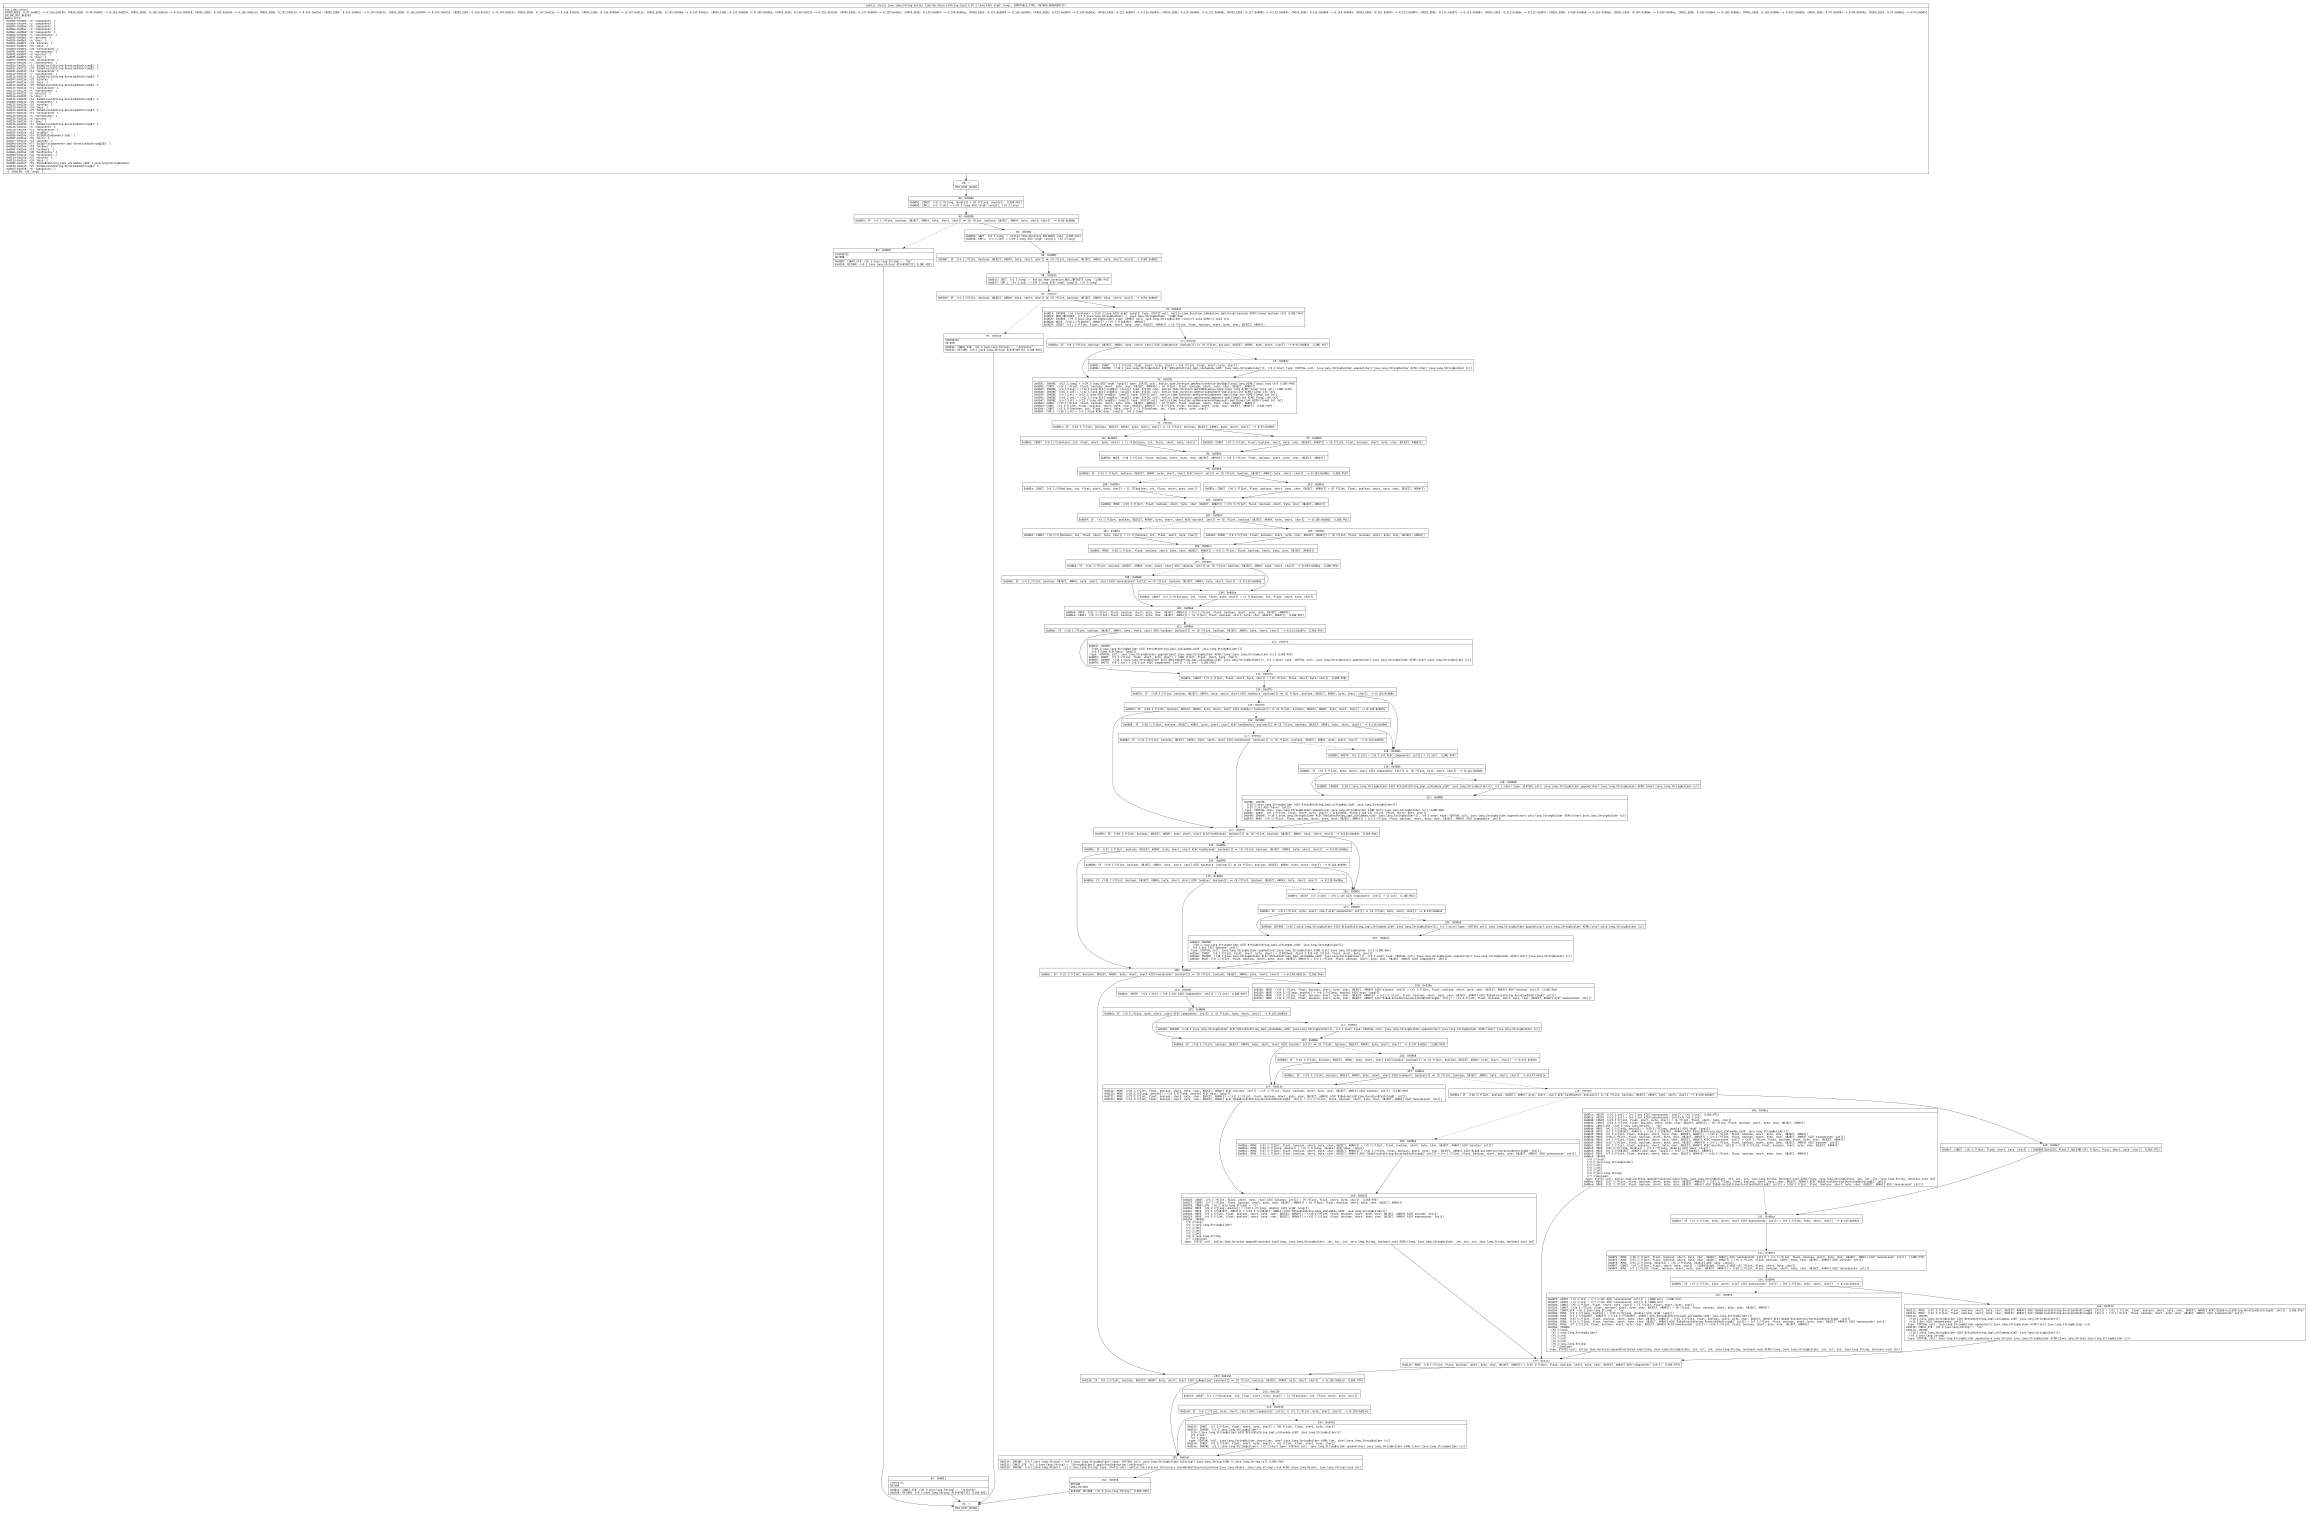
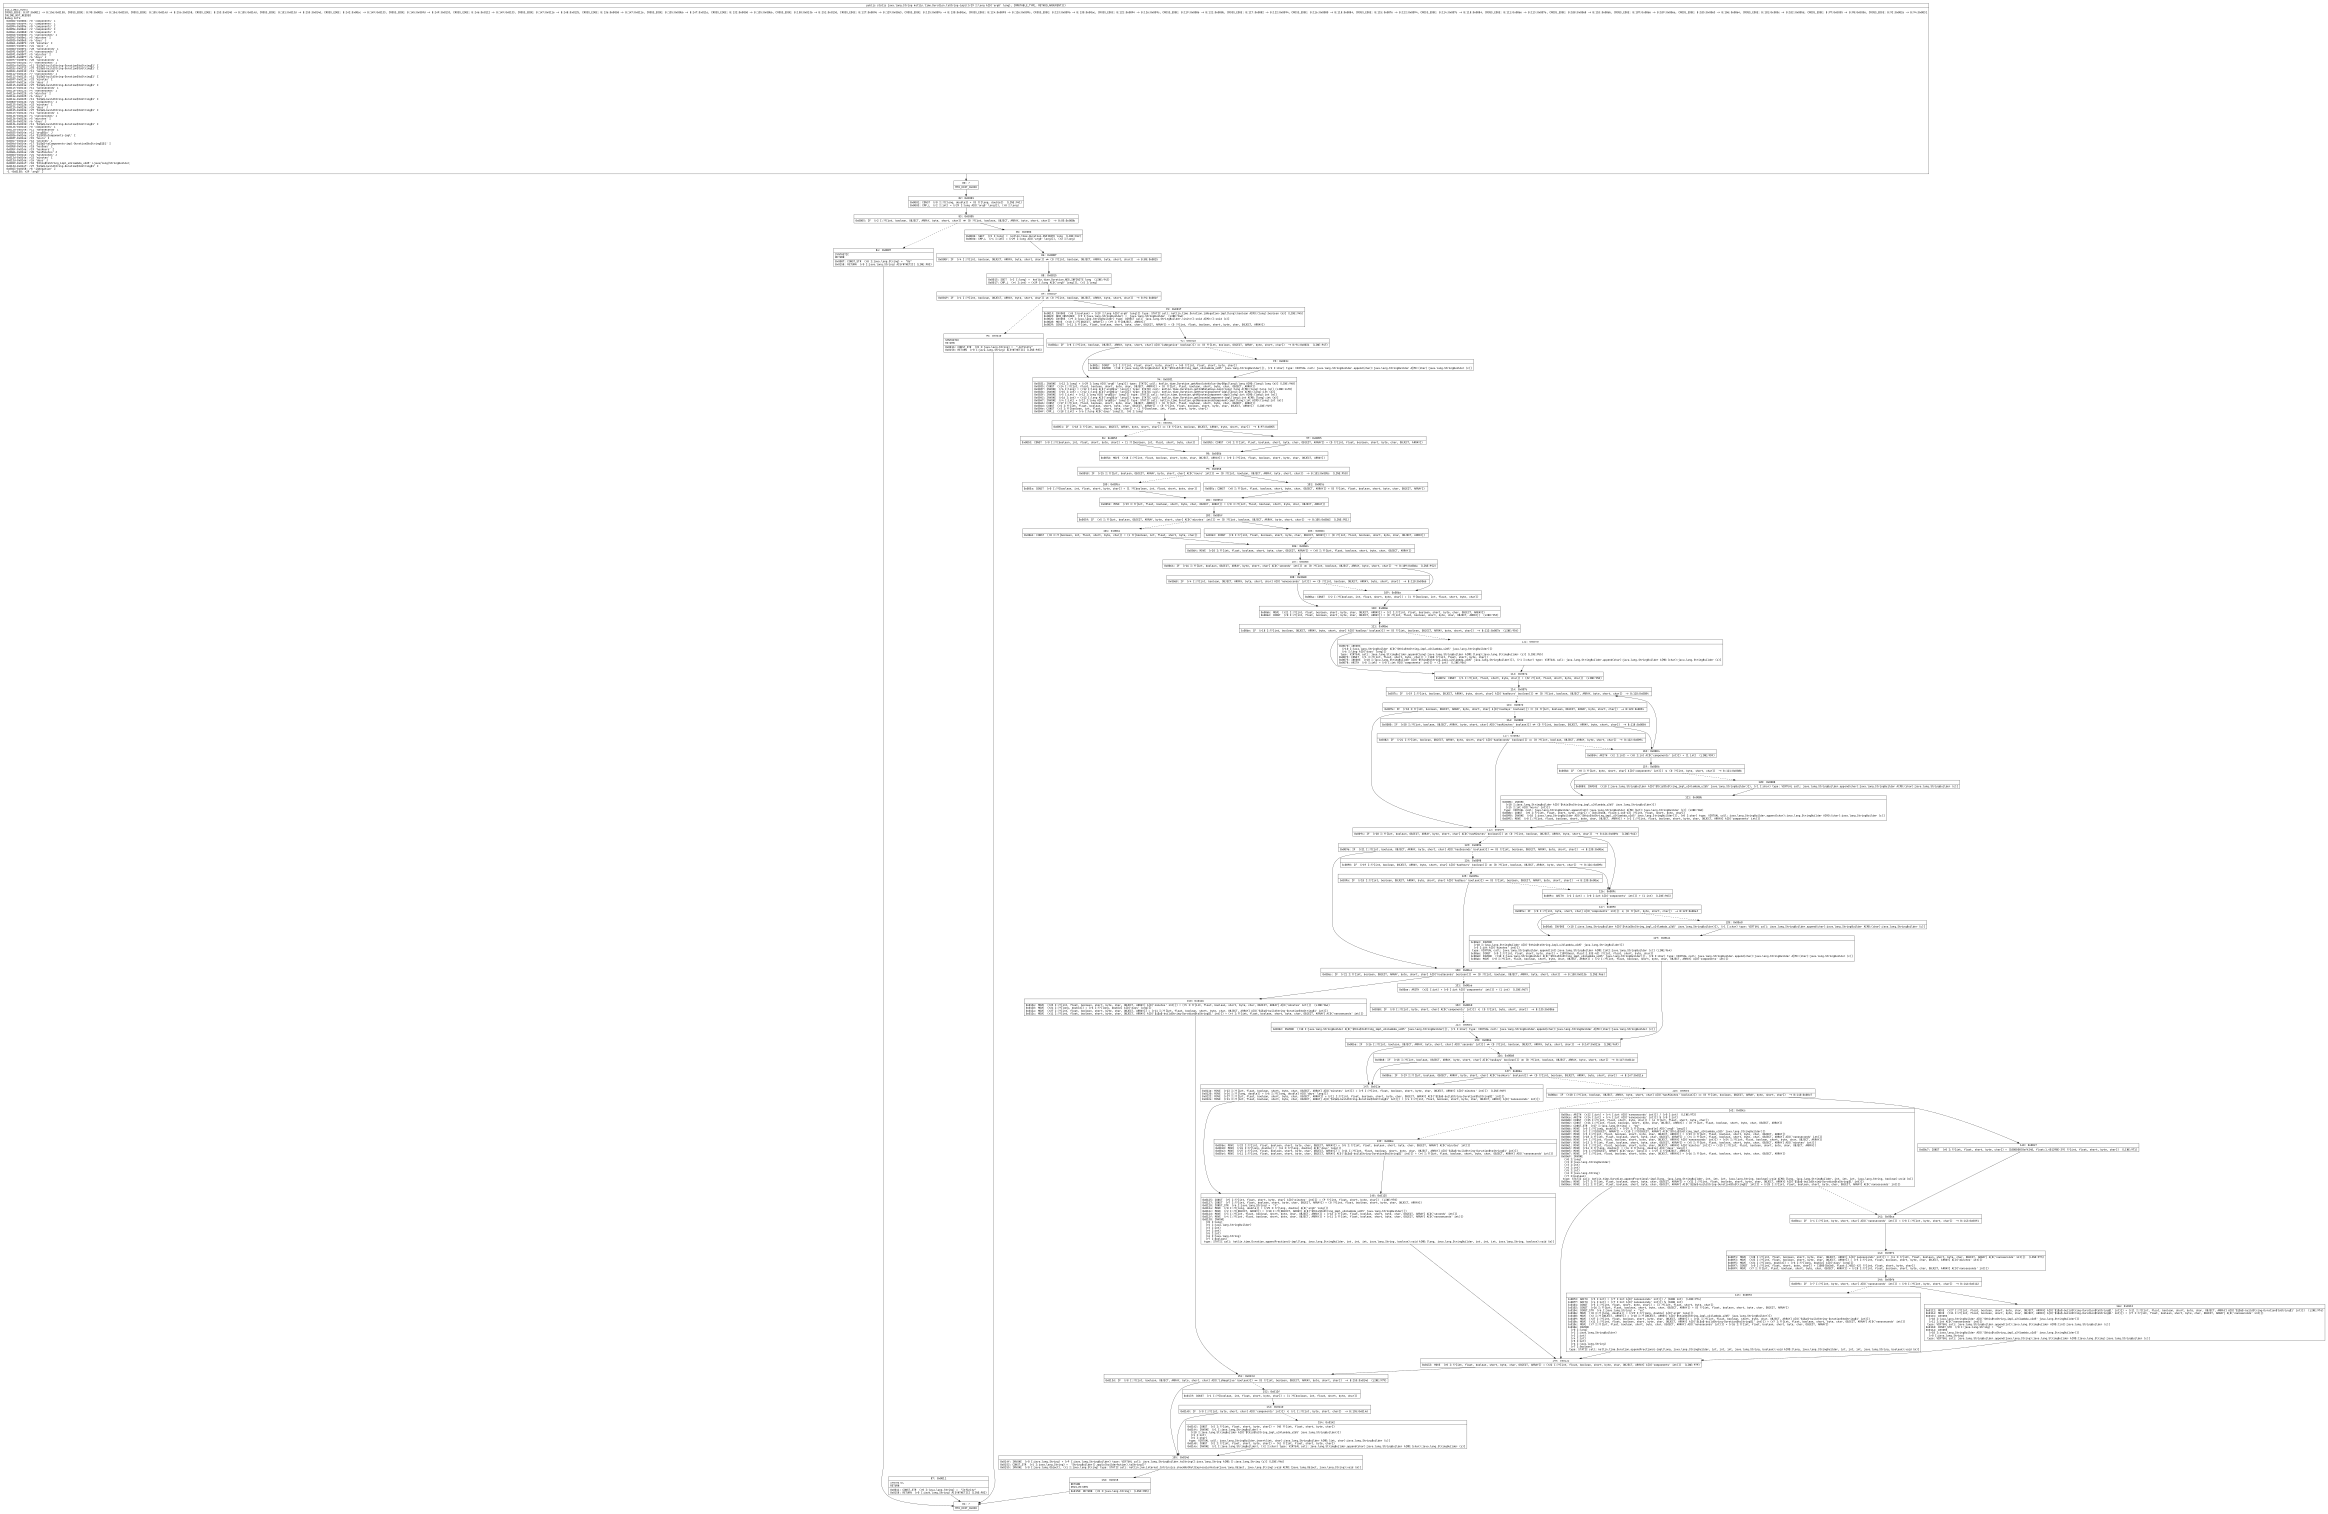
edge "114: 0x007c" -> "118: 0x0084": reversed
edge "132: 0x00b0" -> "135: 0x00b6": now "129: 0x00a3" -> "135: 0x00b6"
edge "130: 0x00ac" -> "151: 0x013d": now "150: 0x0136" -> "151: 0x013d"
